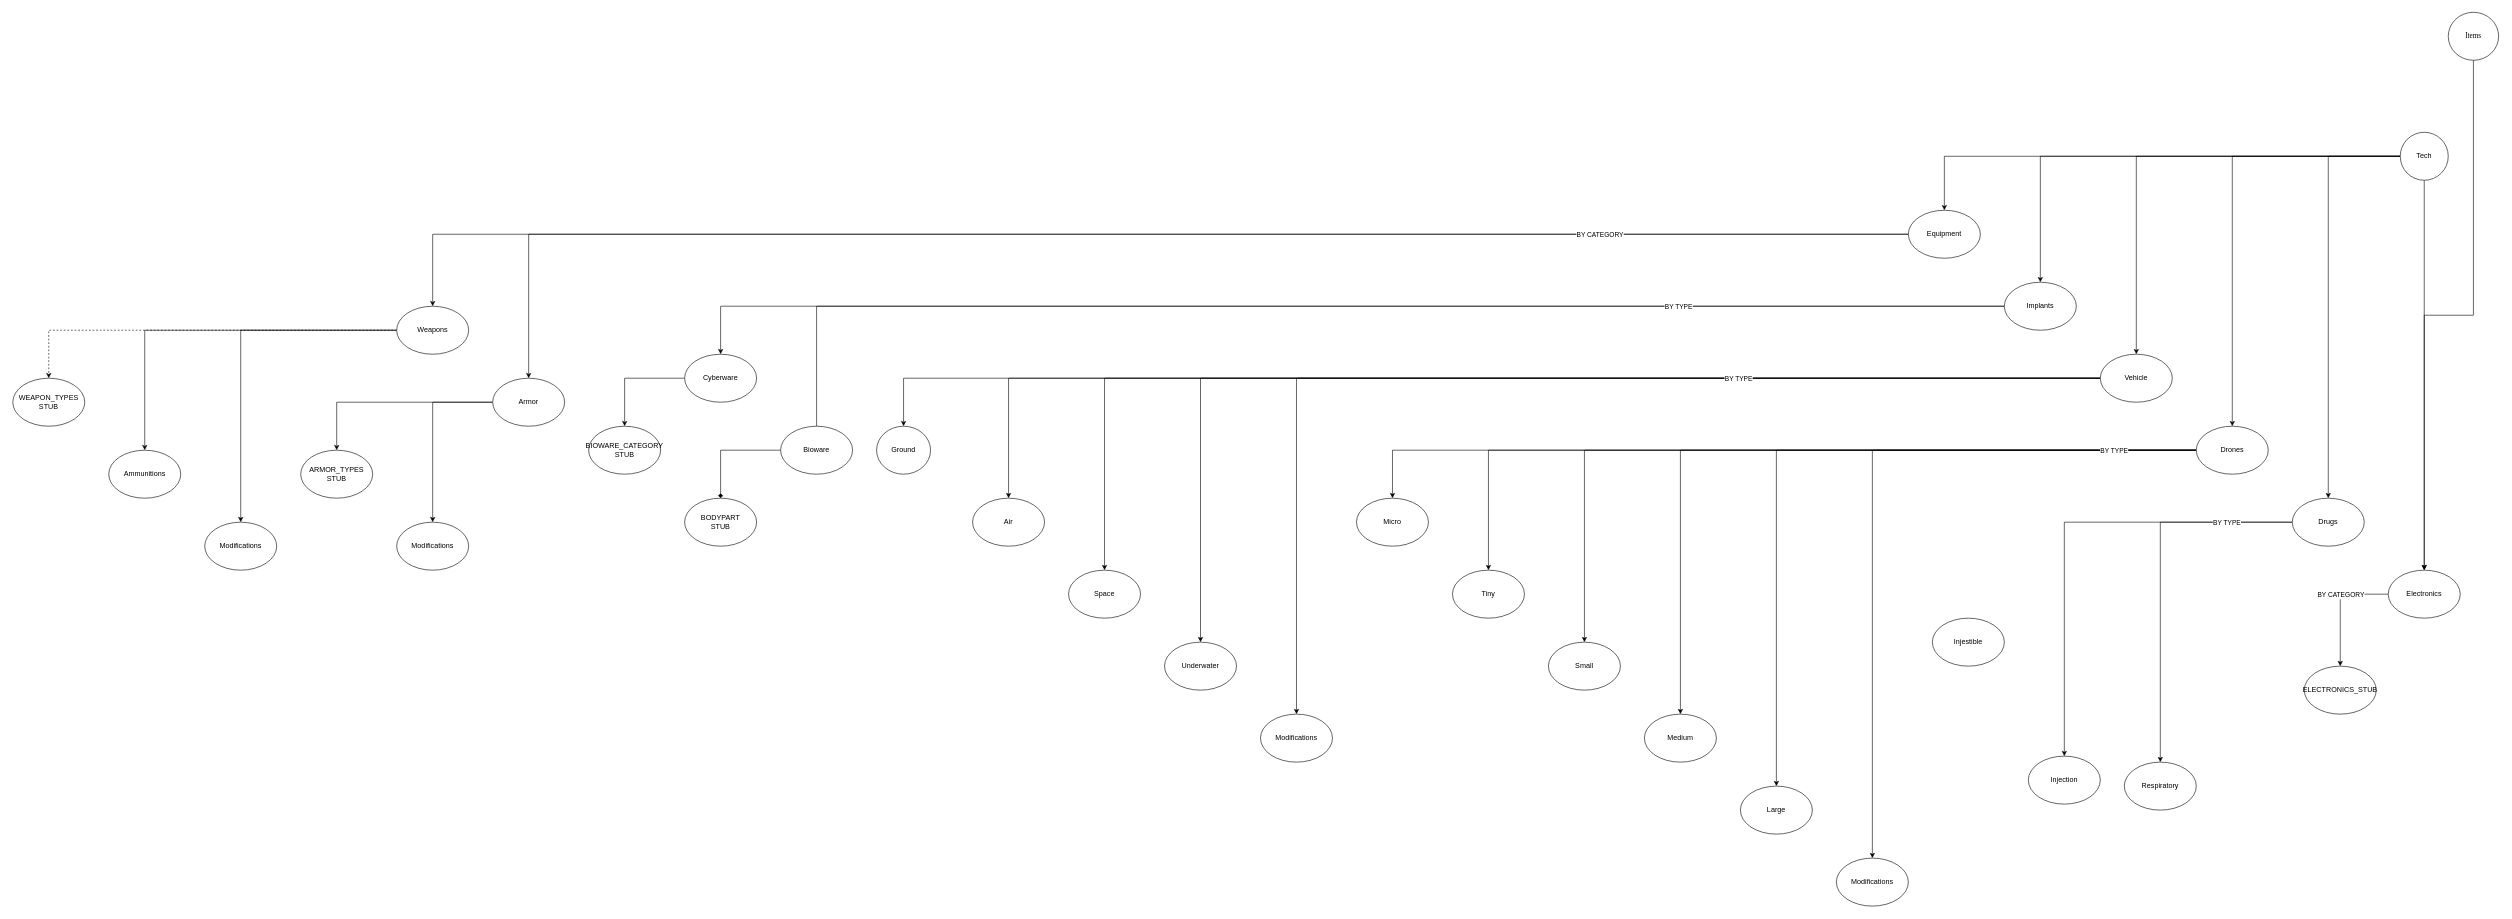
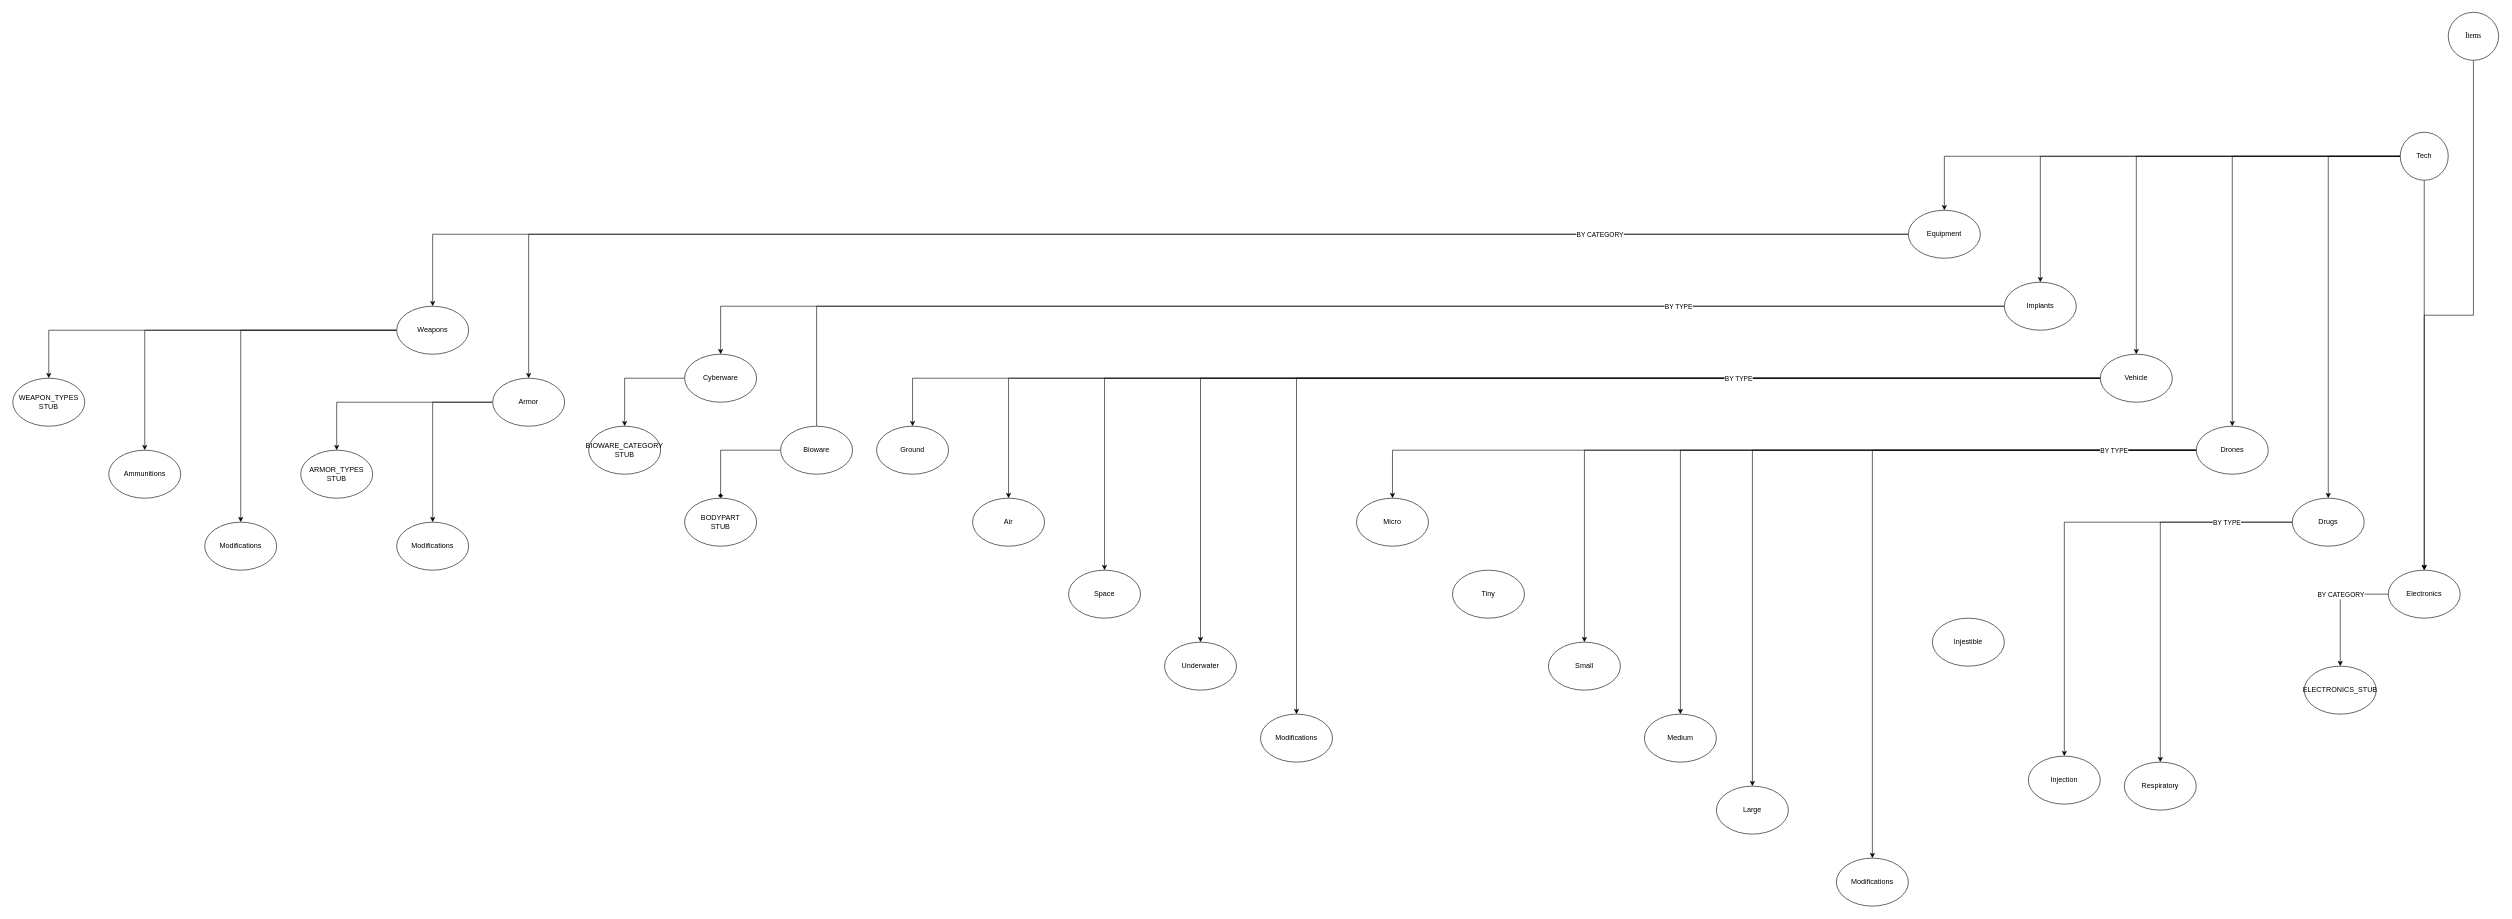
edge "Weapons" -> "WEAPON_TYPES STUB": style dashed -> solid
node "Ground": size 54x48 -> 72x48
edge "Drones" -> "Tiny": removed
node "Large": moved (1776, 810) -> (1752, 810)
